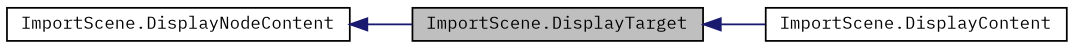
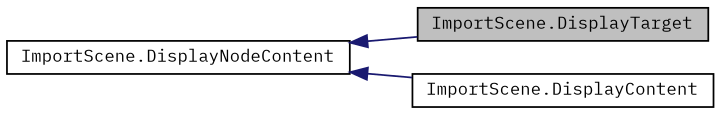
edge "ImportScene.DisplayContent" -> "ImportScene.DisplayTarget": now "ImportScene.DisplayContent" -> "ImportScene.DisplayNodeContent"
